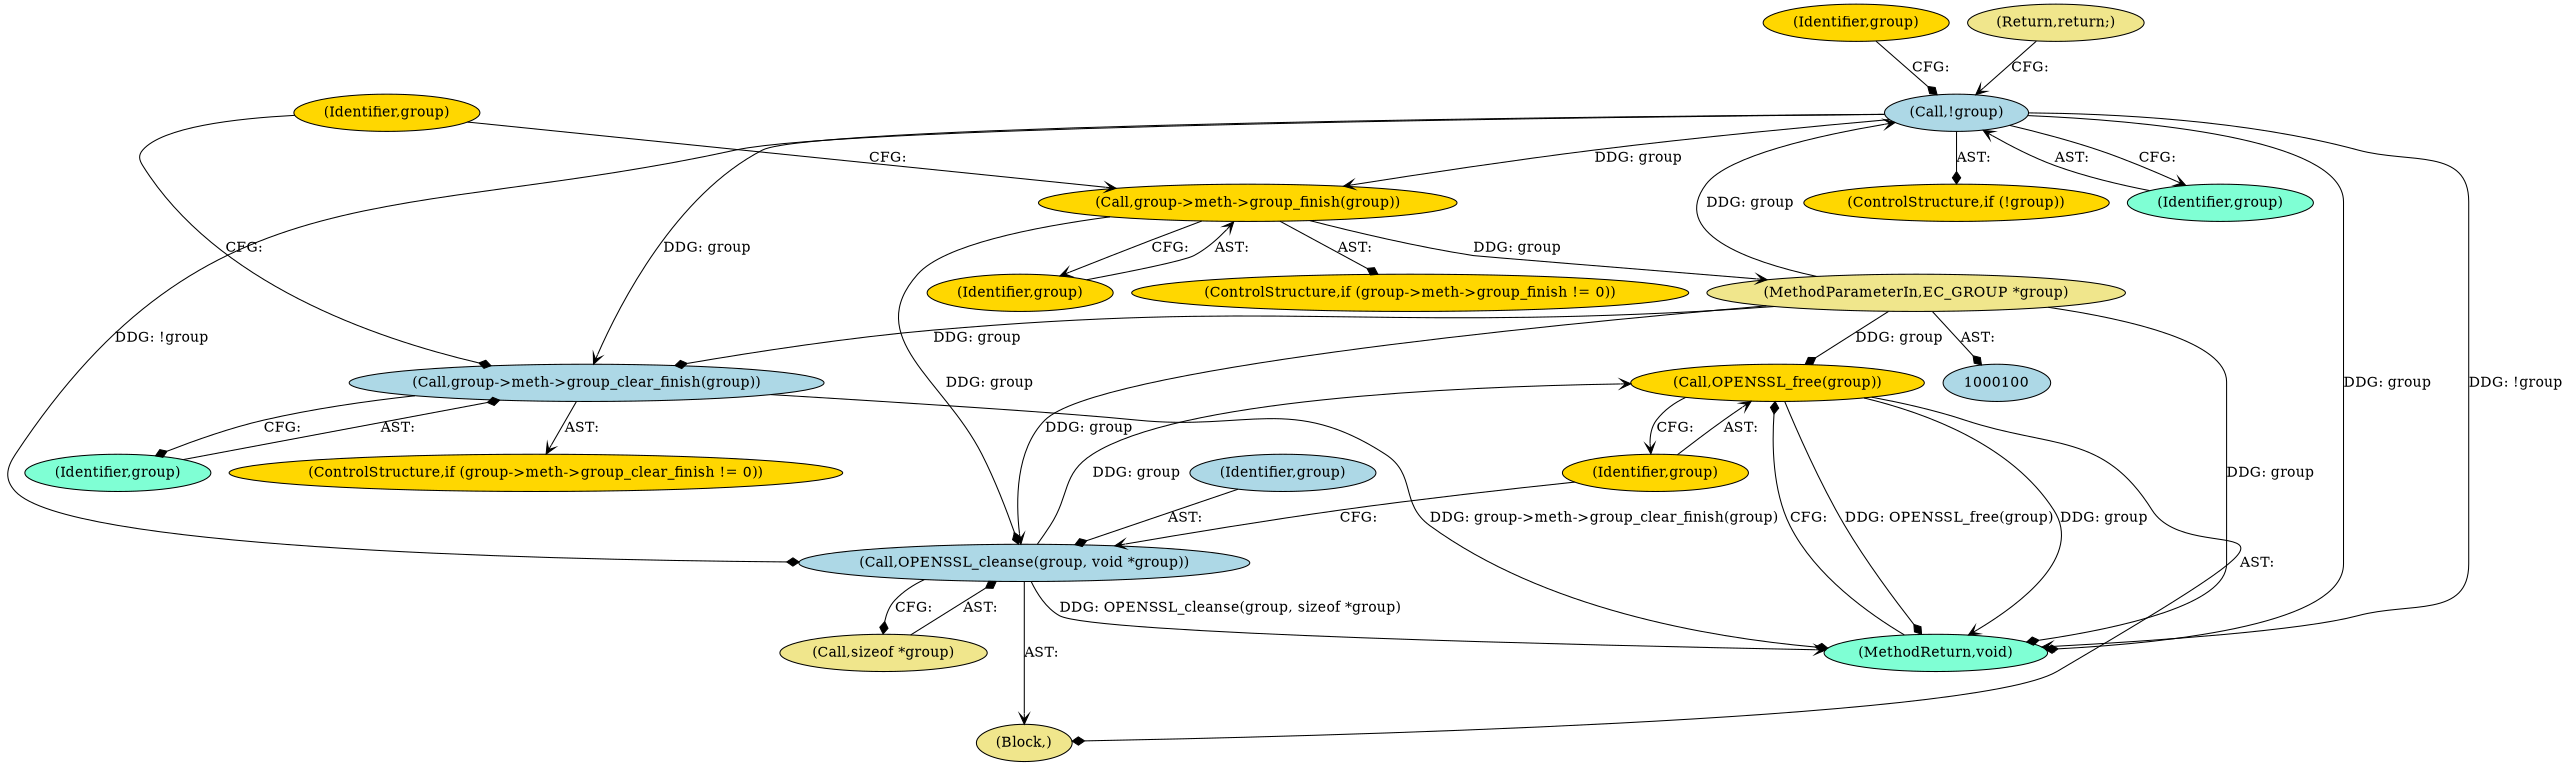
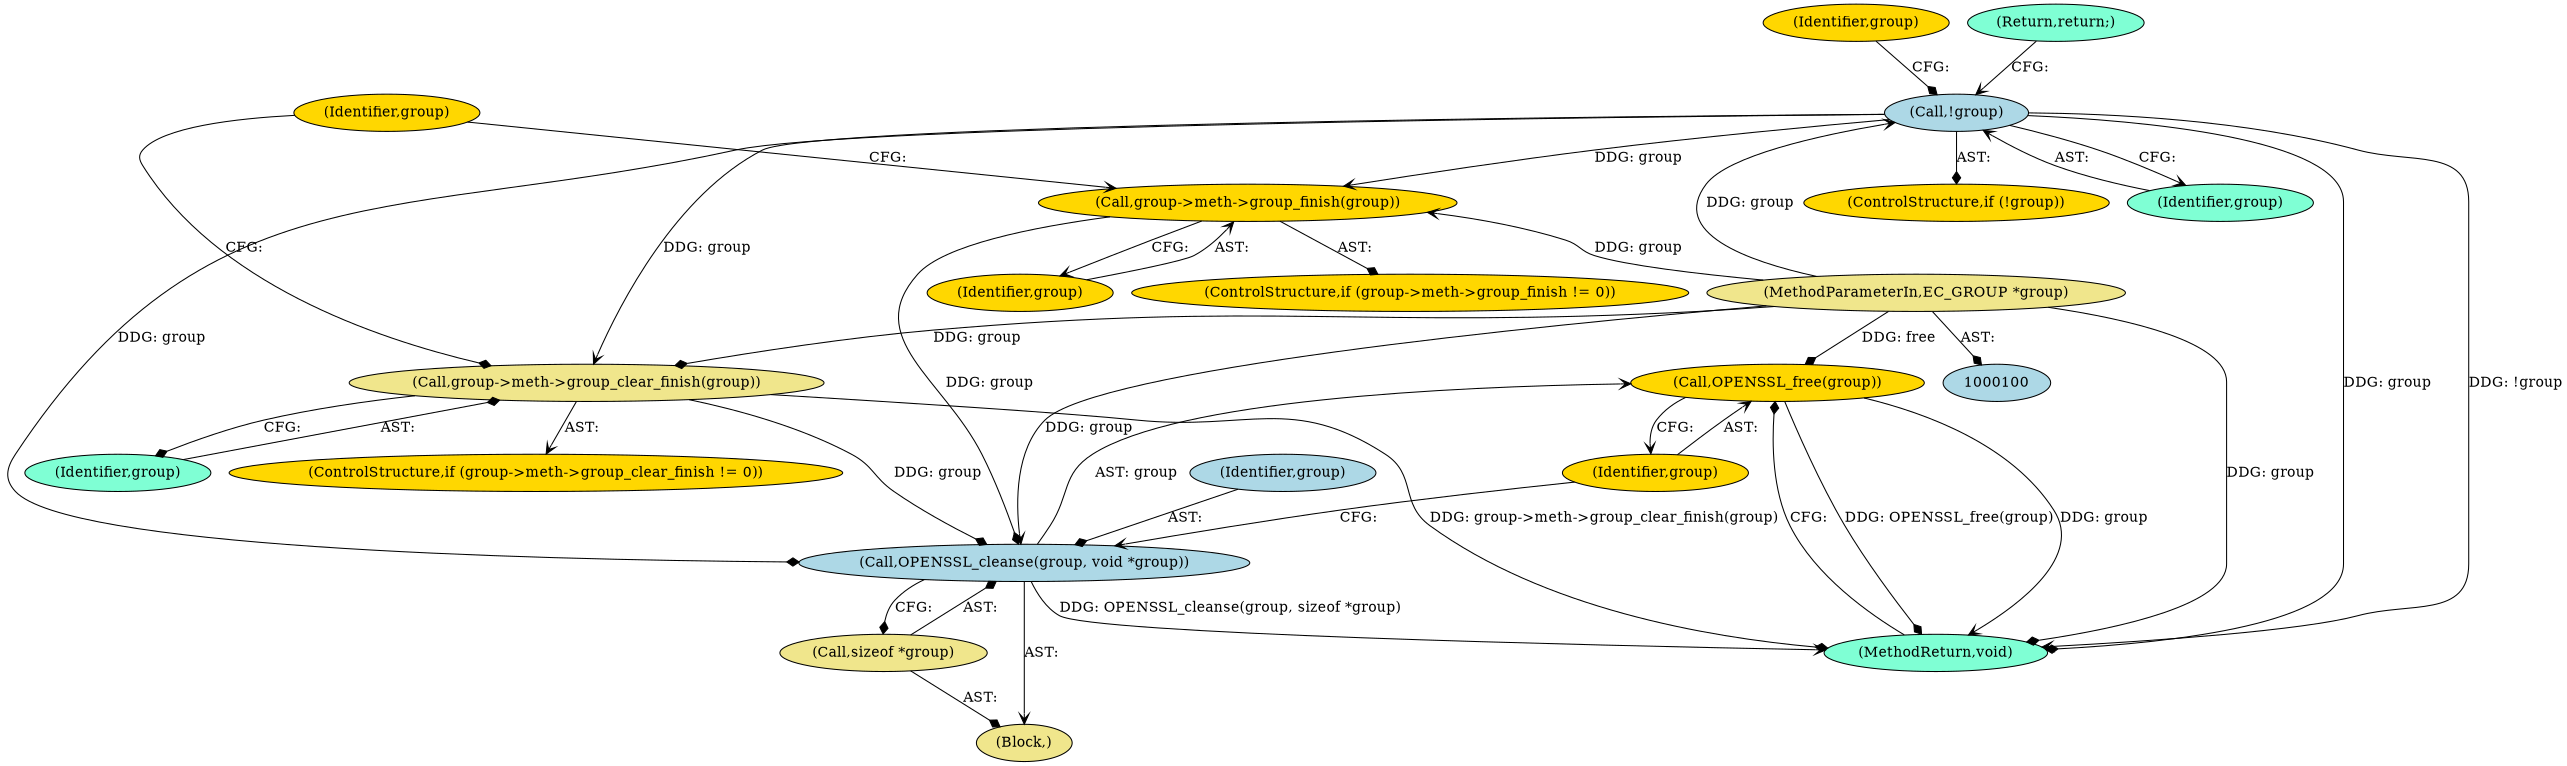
node "(Return,return;)": fillcolor khaki -> aquamarine
edge "(Call,group->meth->group_finish(group))" -> "(MethodParameterIn,EC_GROUP *group)": reversed
edge "(Call,!group)" -> "(Call,OPENSSL_cleanse(group, void *group))": label "DDG: !group" -> "DDG: group"
edge "(MethodParameterIn,EC_GROUP *group)" -> "(Call,OPENSSL_free(group))": label "DDG: group" -> "DDG: free"
node "(Call,group->meth->group_clear_finish(group))": fillcolor lightblue -> khaki
edge "(Call,group->meth->group_clear_finish(group))" -> "(Call,OPENSSL_cleanse(group, void *group))": added, label "DDG: group"
edge "(Call,OPENSSL_cleanse(group, void *group))" -> "(Call,OPENSSL_free(group))": label "DDG: group" -> "AST: group"
edge "(Call,OPENSSL_free(group))" -> "(Block,)": now "(Call,sizeof *group)" -> "(Block,)"
